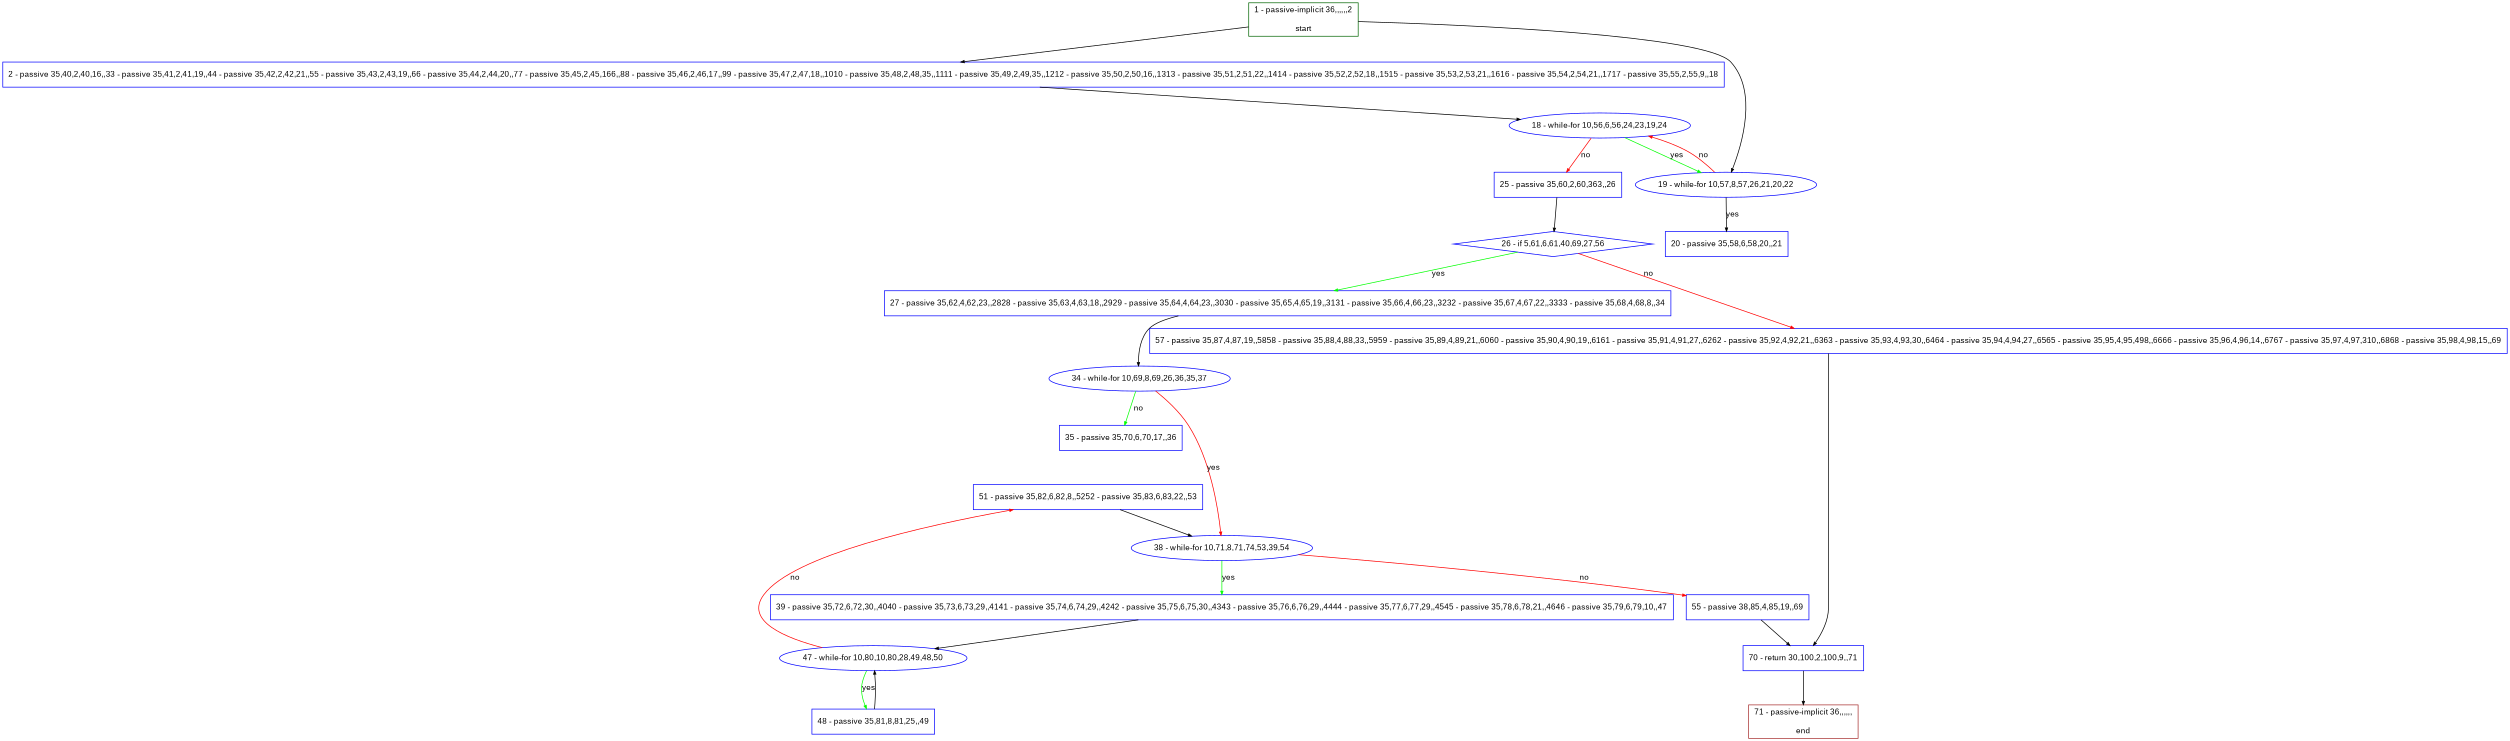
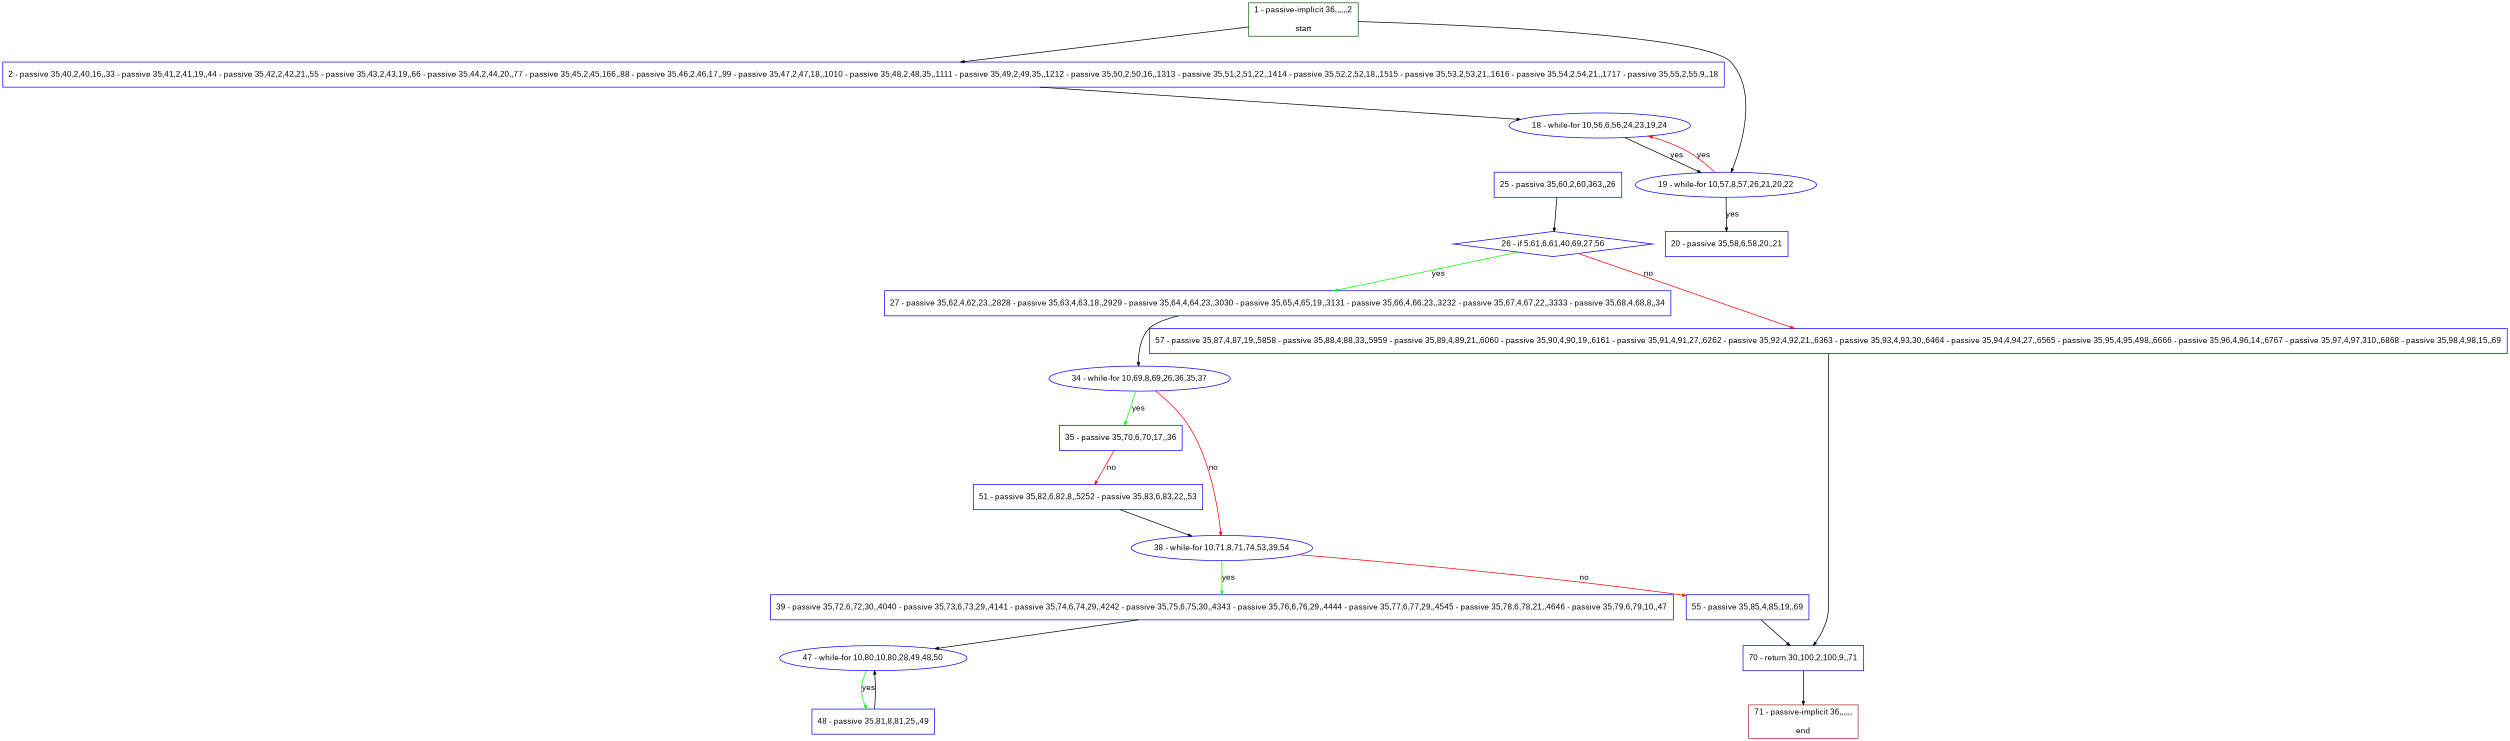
edge "18 - while-for 10,56,6,56,24,23,19,24" -> "25 - passive 35,60,2,60,363,,26": removed, label "no"
edge "18 - while-for 10,56,6,56,24,23,19,24" -> "19 - while-for 10,57,8,57,26,21,20,22": color #00ff00 -> #000000
edge "19 - while-for 10,57,8,57,26,21,20,22" -> "18 - while-for 10,56,6,56,24,23,19,24": label "no" -> "yes"
edge "34 - while-for 10,69,8,69,26,36,35,37" -> "35 - passive 35,70,6,70,17,,36": label "no" -> "yes"
edge "34 - while-for 10,69,8,69,26,36,35,37" -> "38 - while-for 10,71,8,71,74,53,39,54": label "yes" -> "no"
edge "47 - while-for 10,80,10,80,28,49,48,50" -> "51 - passive 35,82,6,82,8,,5252 - passive 35,83,6,83,22,,53": now "35 - passive 35,70,6,70,17,,36" -> "51 - passive 35,82,6,82,8,,5252 - passive 35,83,6,83,22,,53"
node "55 - passive 38,85,4,85,19,,69": label "55 - passive 38,85,4,85,19,,69" -> "55 - passive 35,85,4,85,19,,69"
